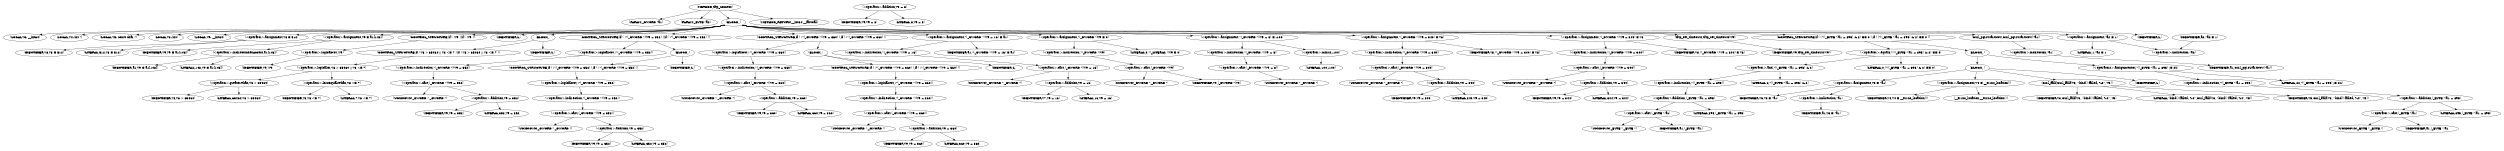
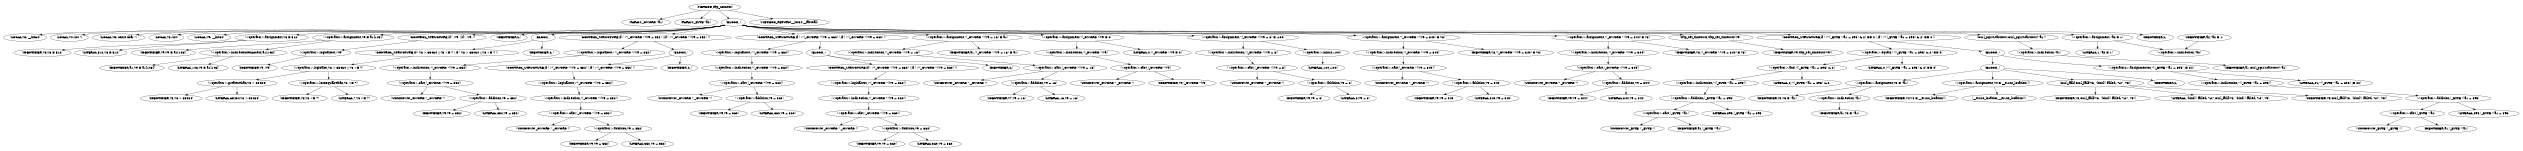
node "(LITERAL,0,*(_LITERAL *)v9 = 0)": label "(LITERAL,0,*(_LITERAL *)v9 = 0)" -> "(LITERAL,0,*(_DWORD *)v9 = 0)"
edge "(<operator>.cast,(_DWORD *)(v9 + 8))" -> "(<operator>.addition,v9 + 8)": added
